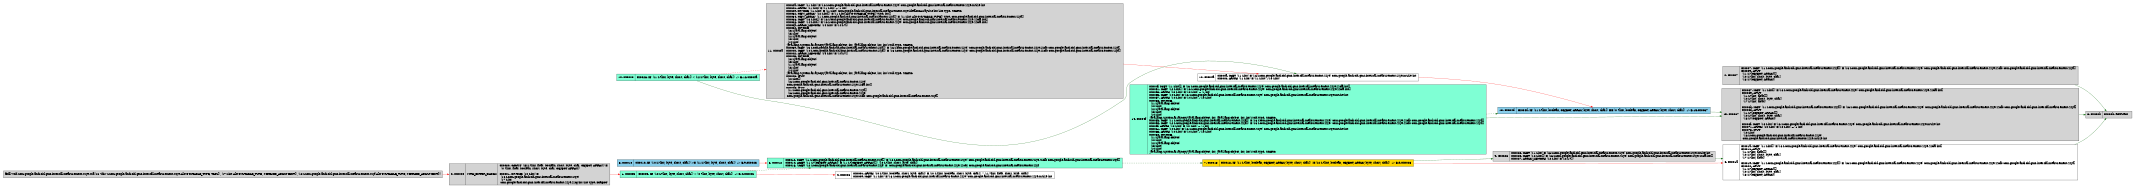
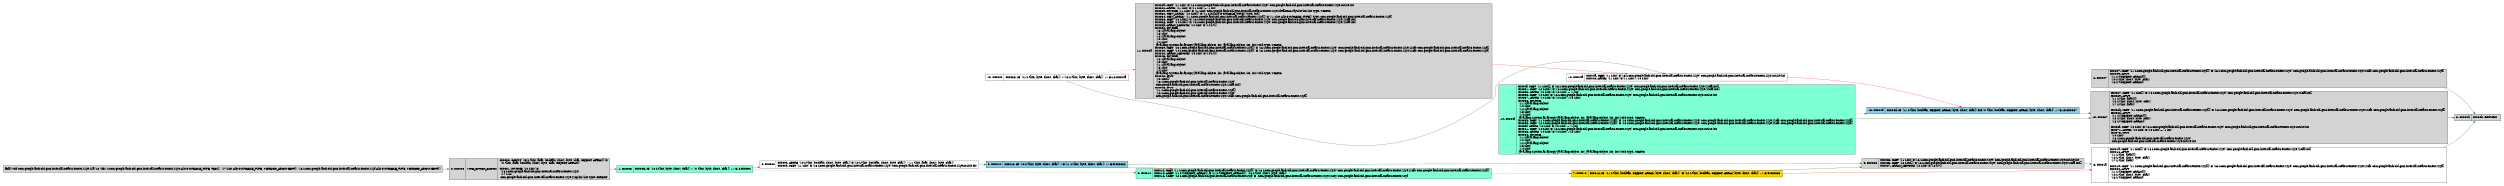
node "10: 0x0028": fillcolor aquamarine -> white
edge "5: 0x0010" -> "9: 0x0023": added
edge "4: 0x000c" -> "5: 0x0010": added
